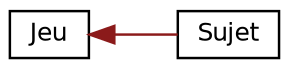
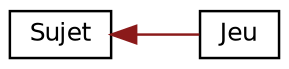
edge "Sujet" -> "Jeu": reversed
